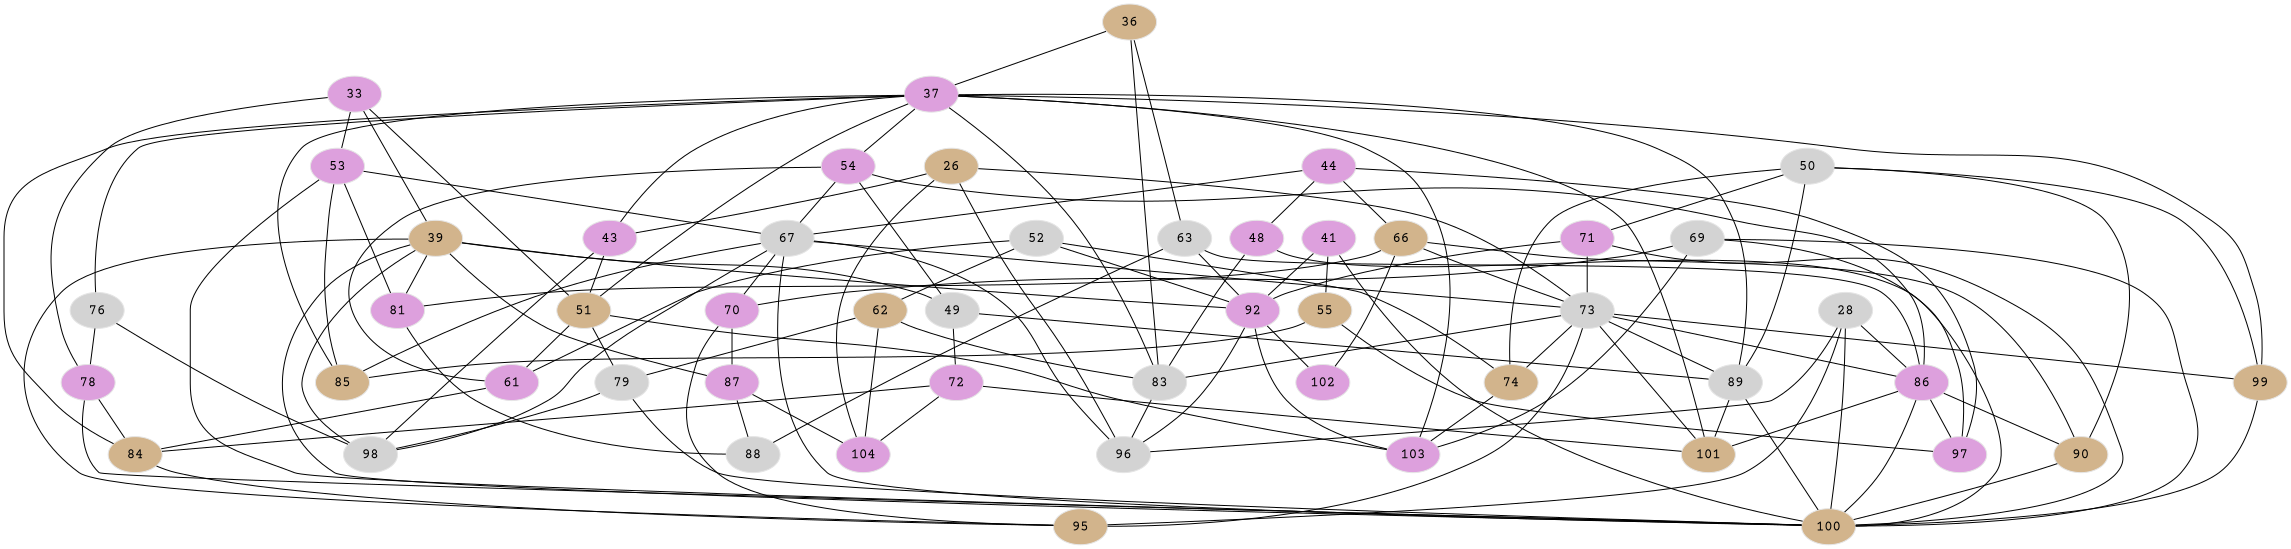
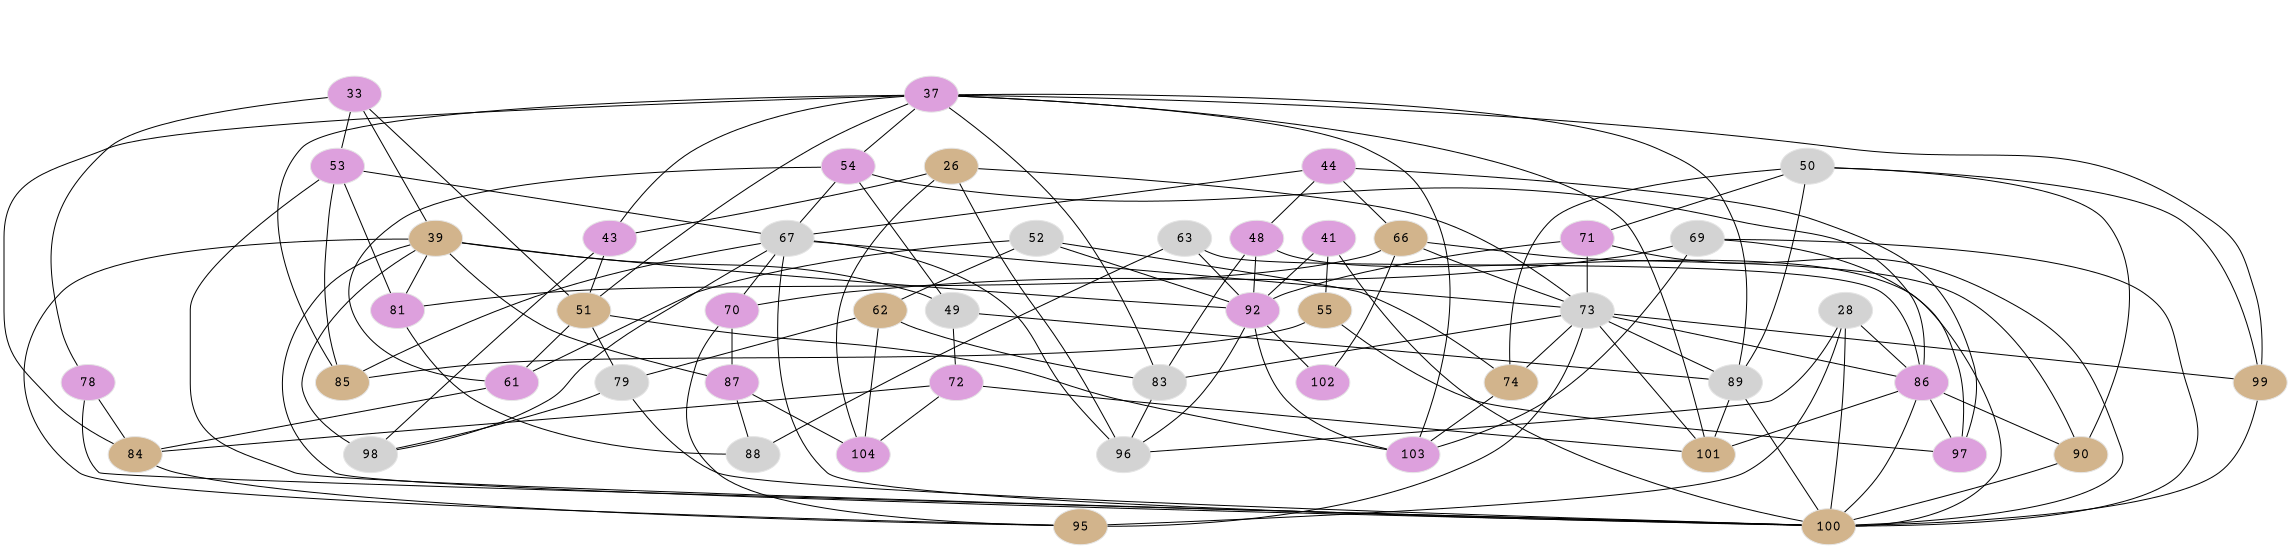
node "36": removed
edge "48" -- "92": added
node "76": removed
